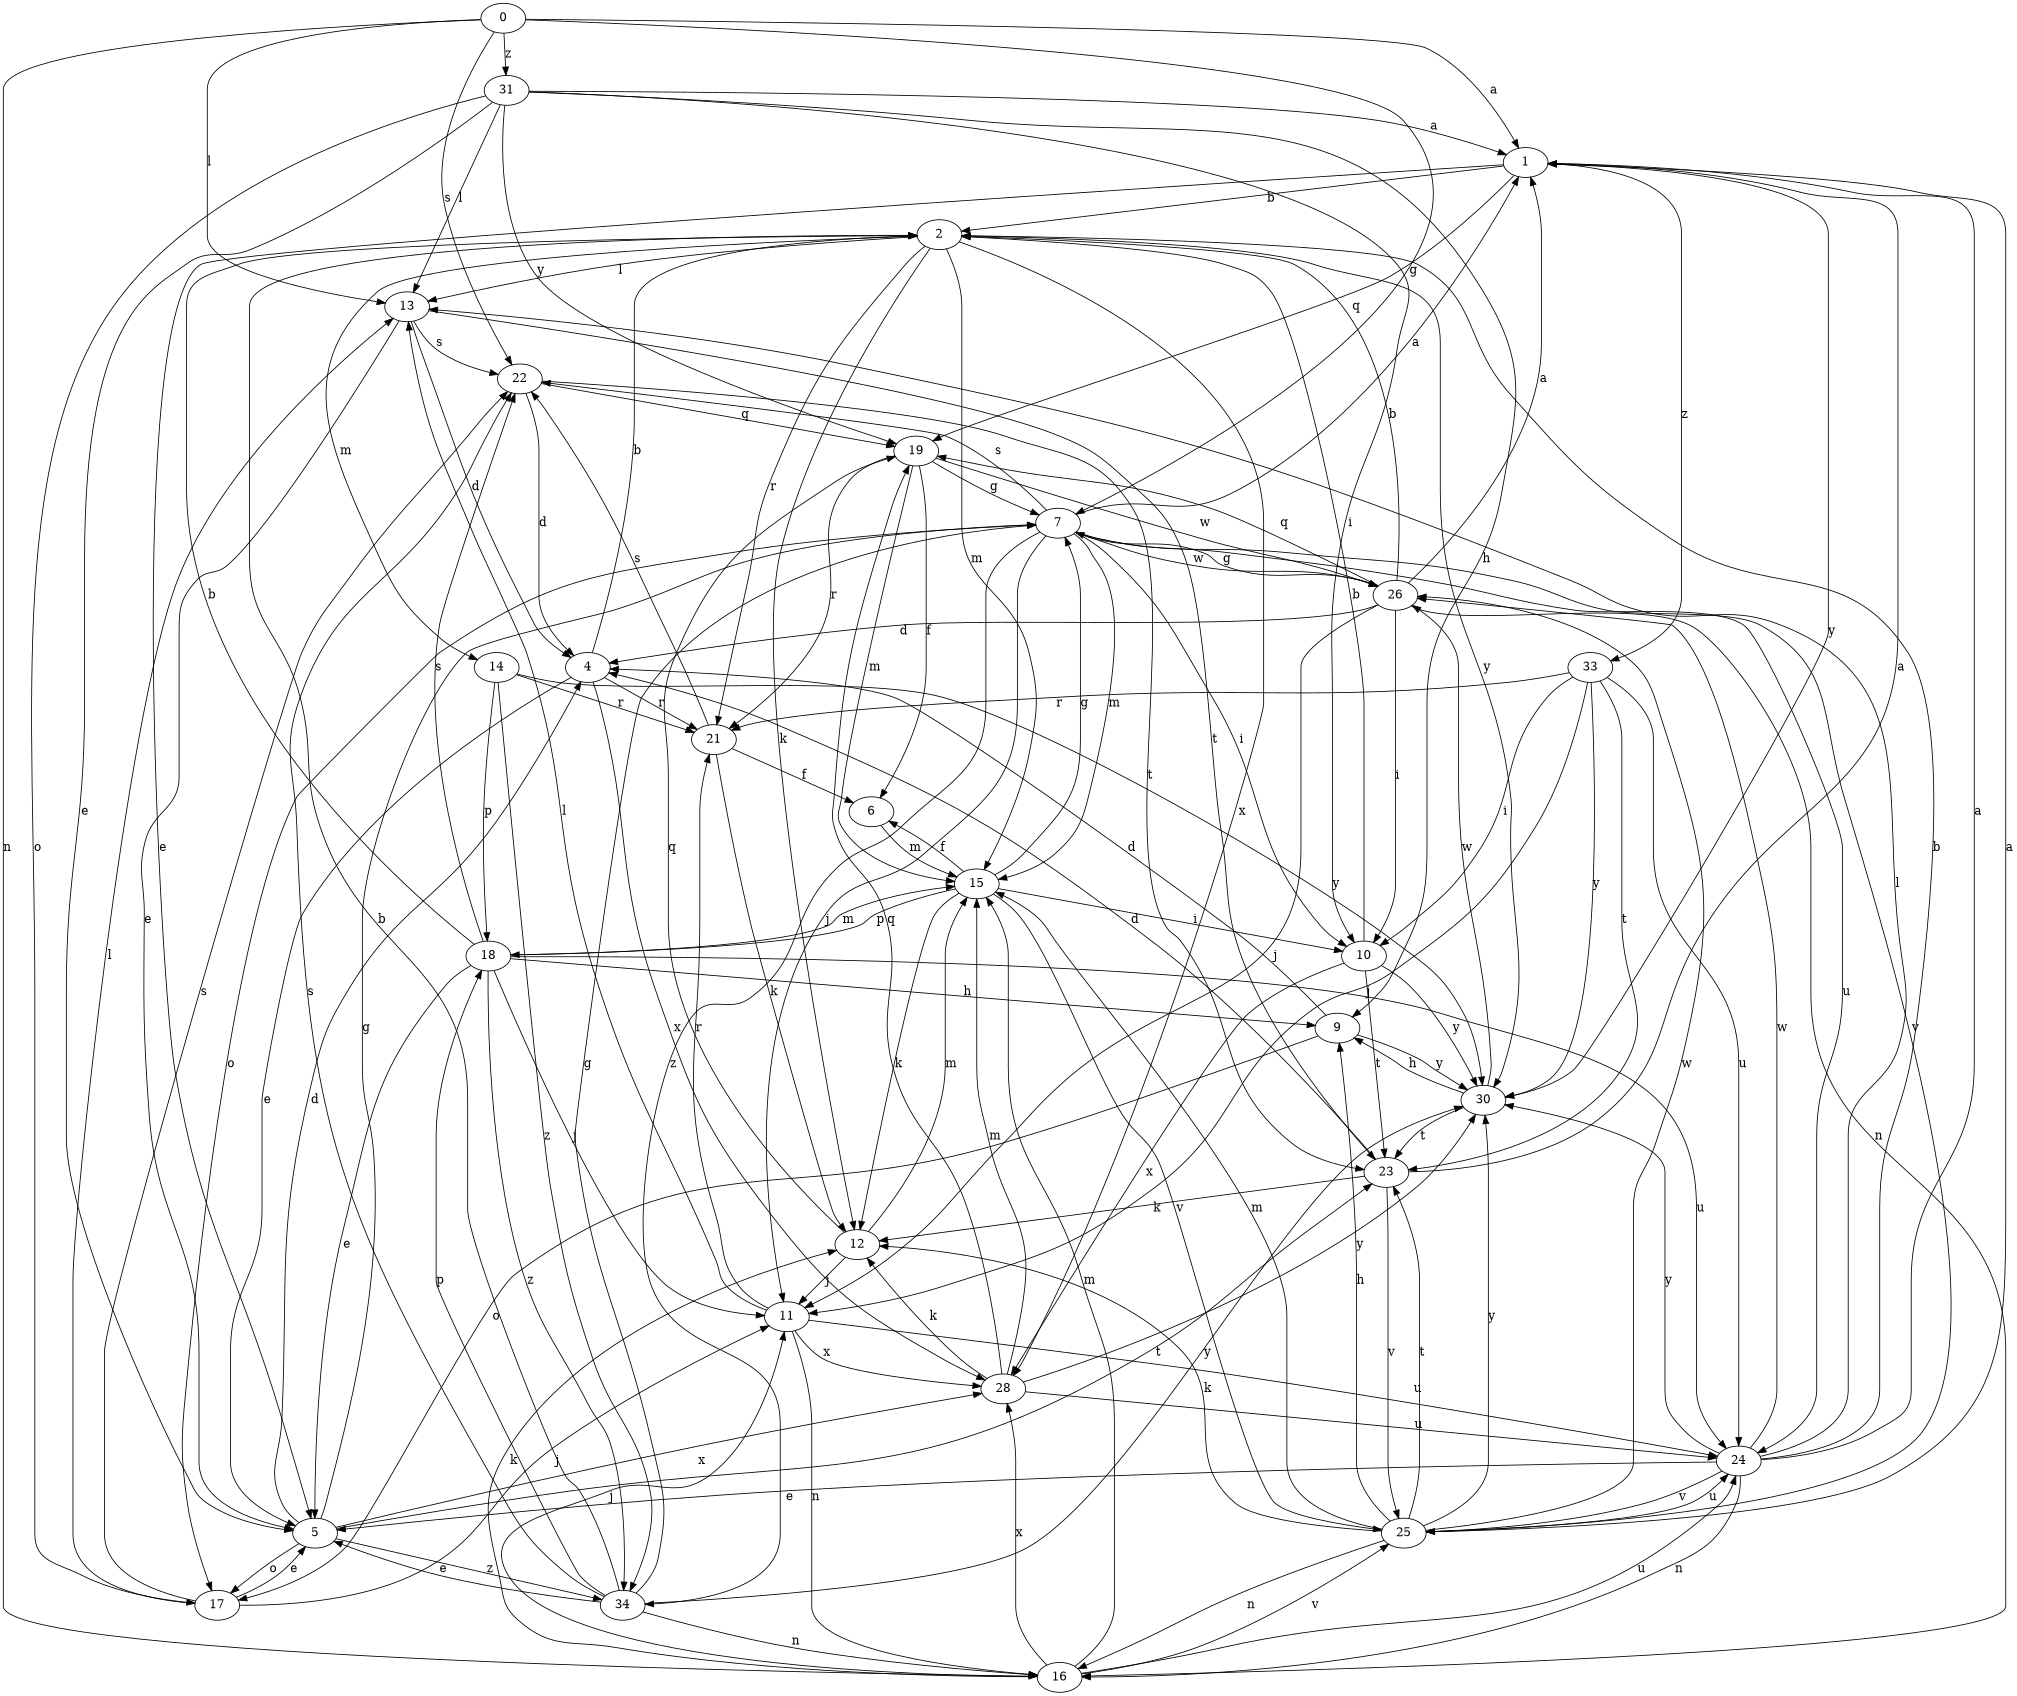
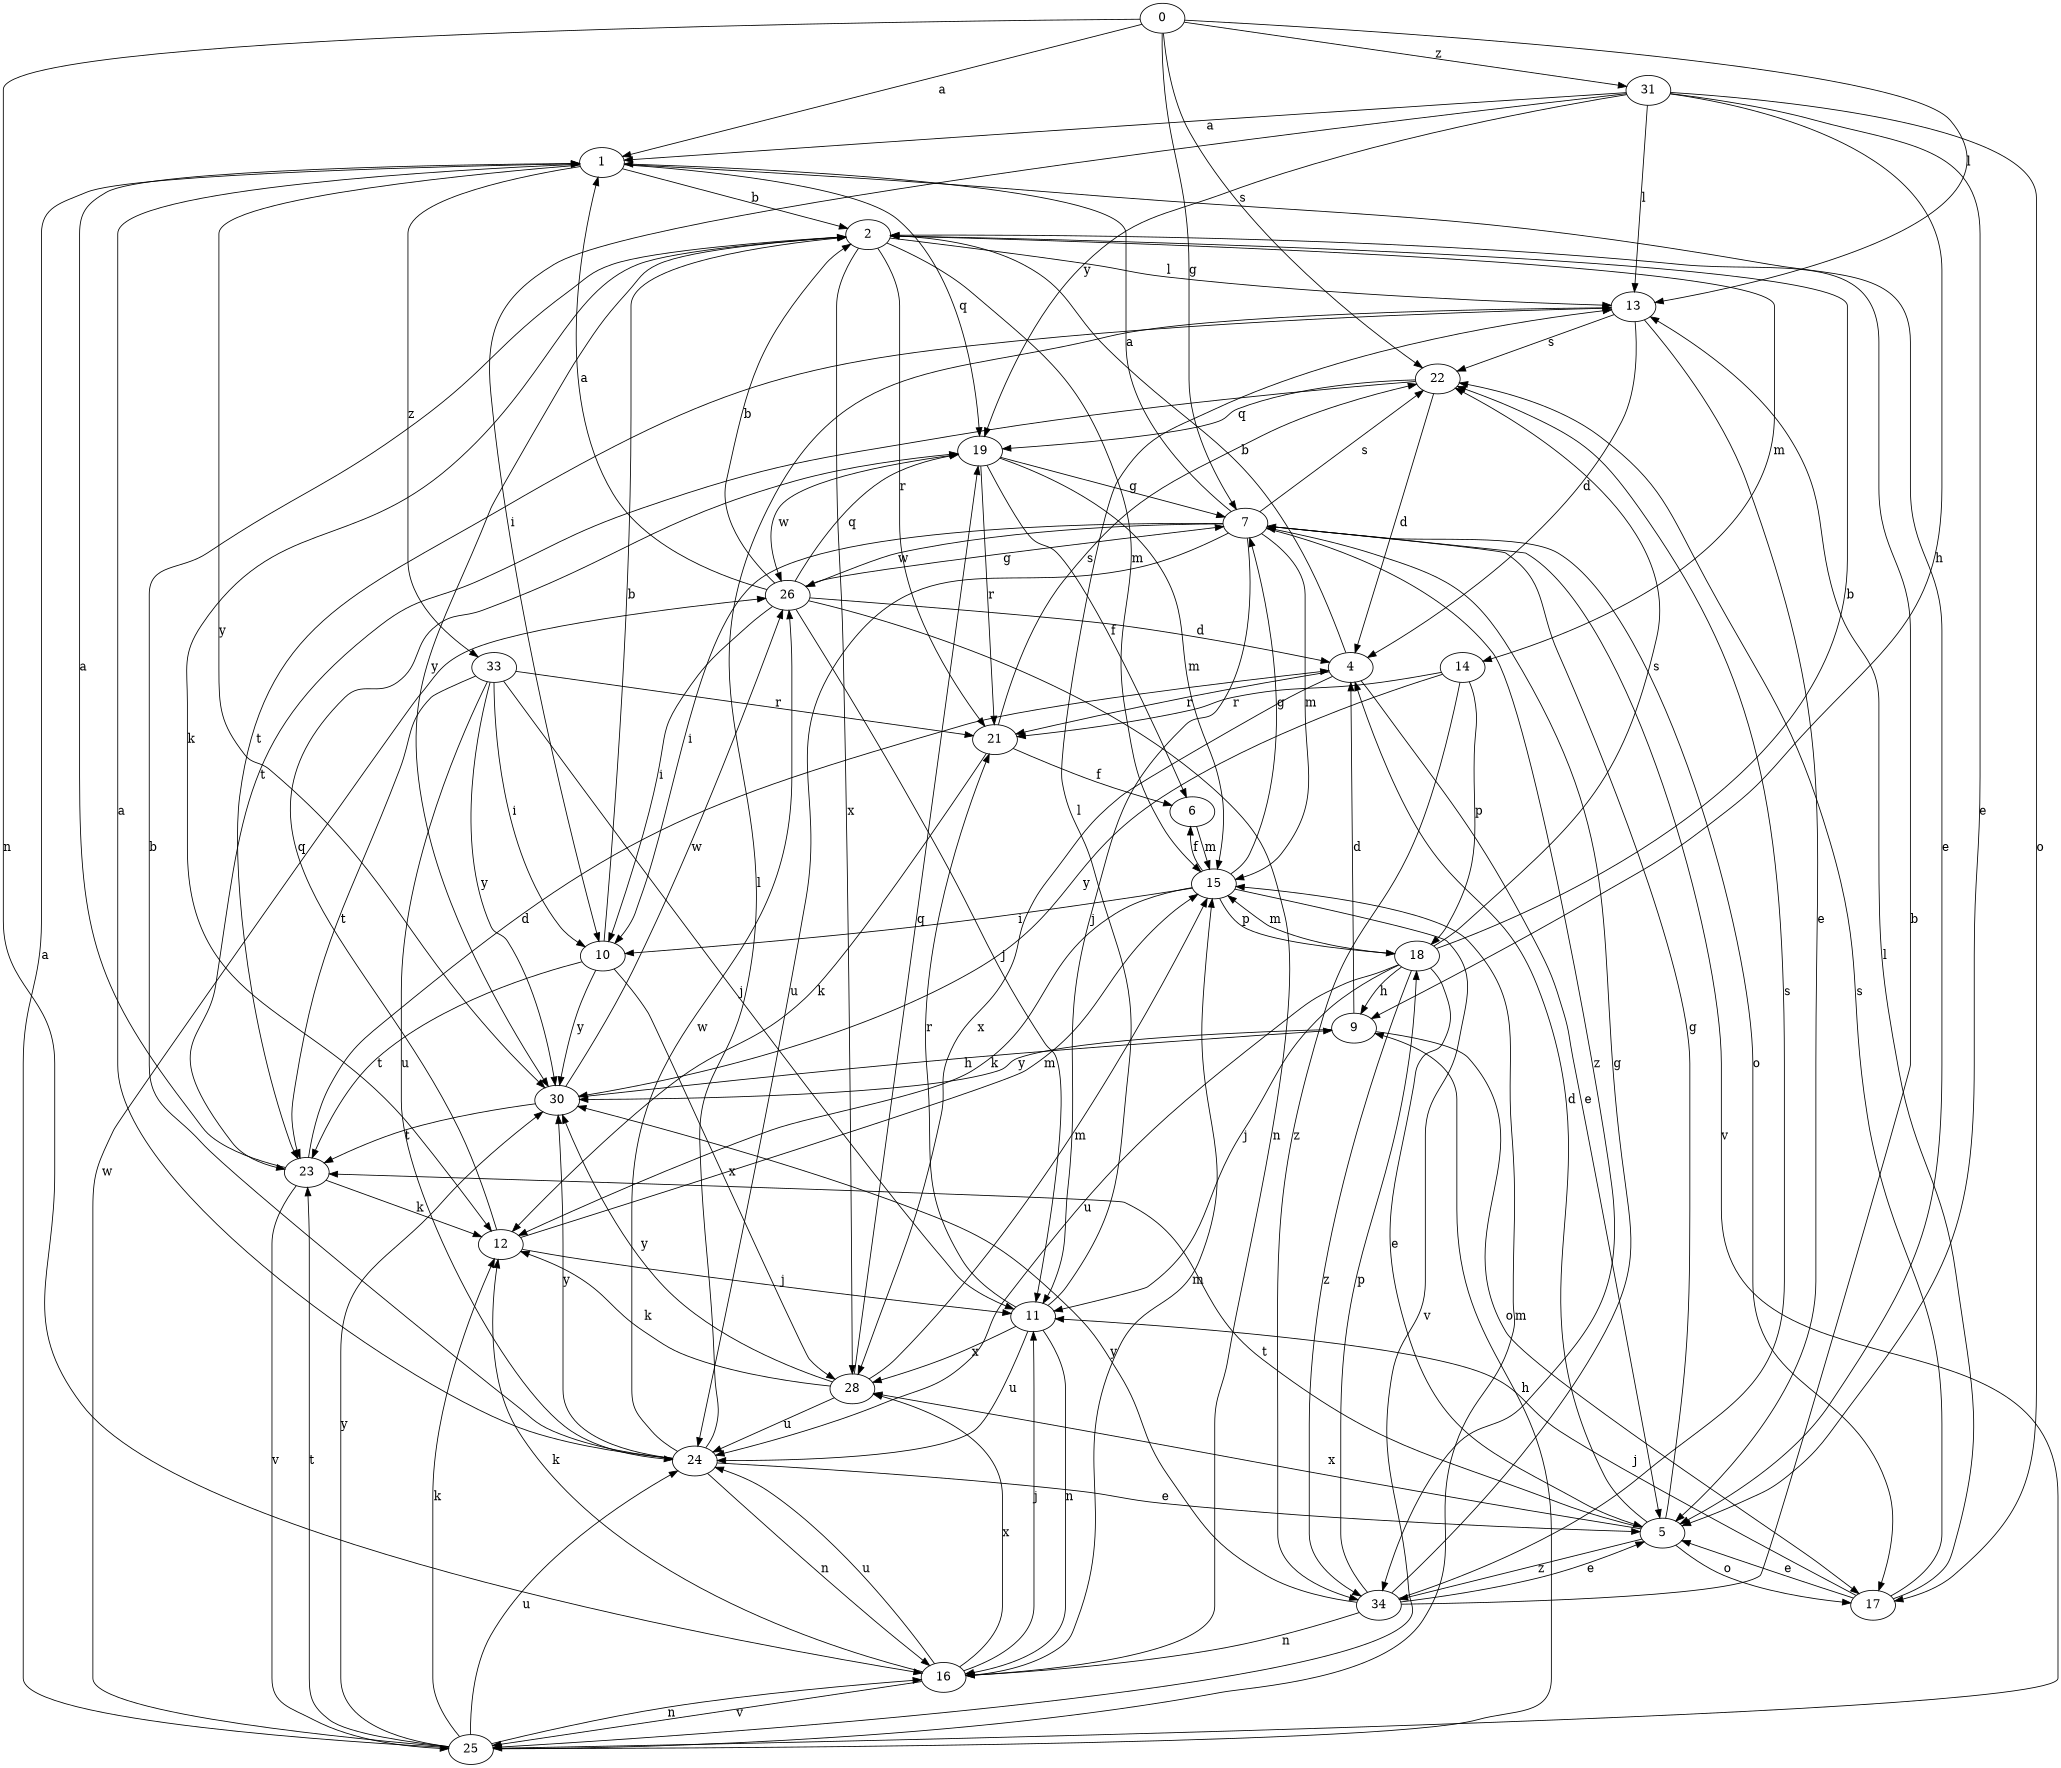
edge "24" -> "25": removed, label "v"
